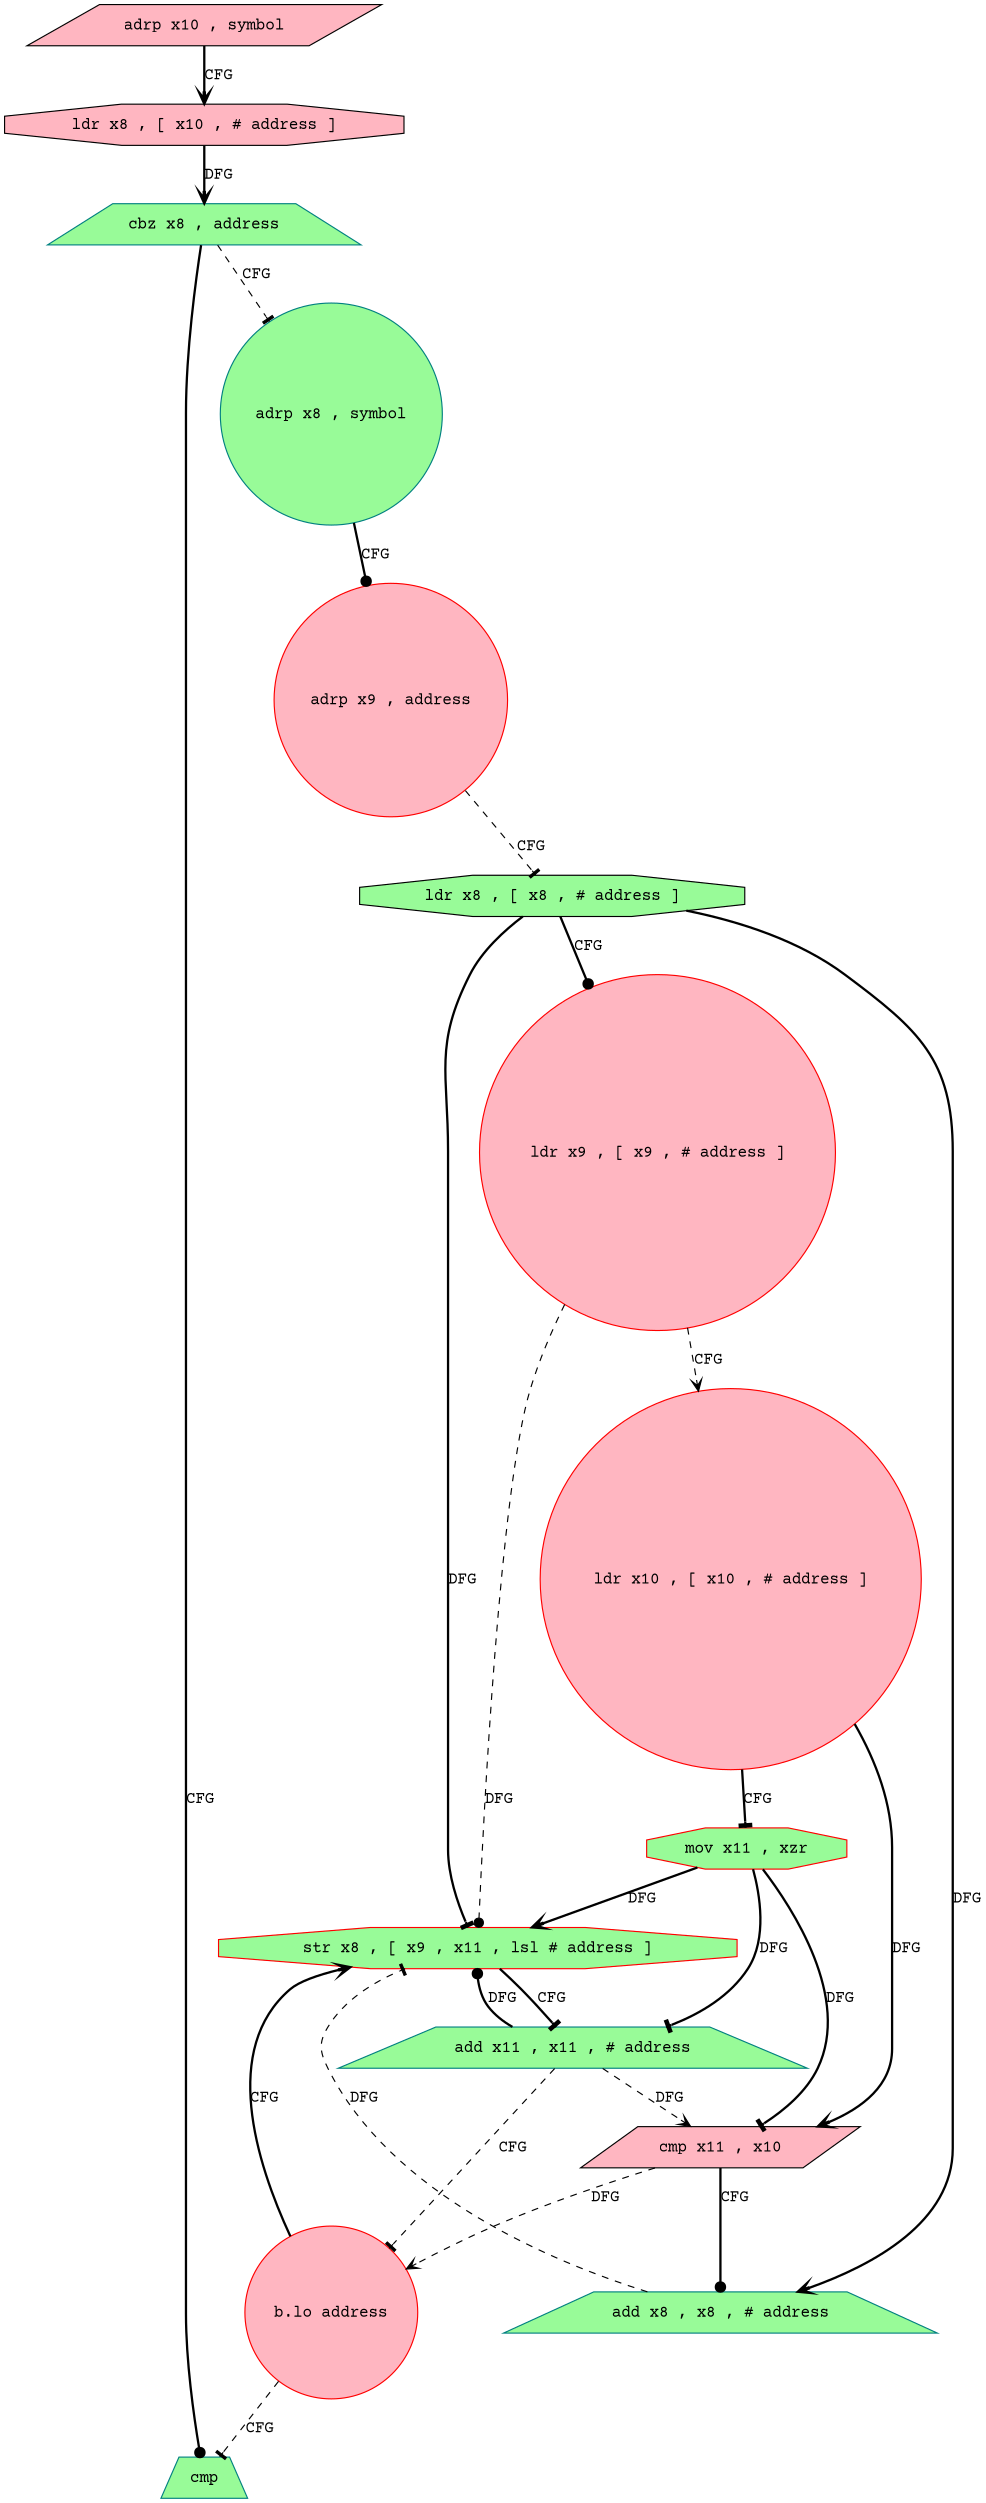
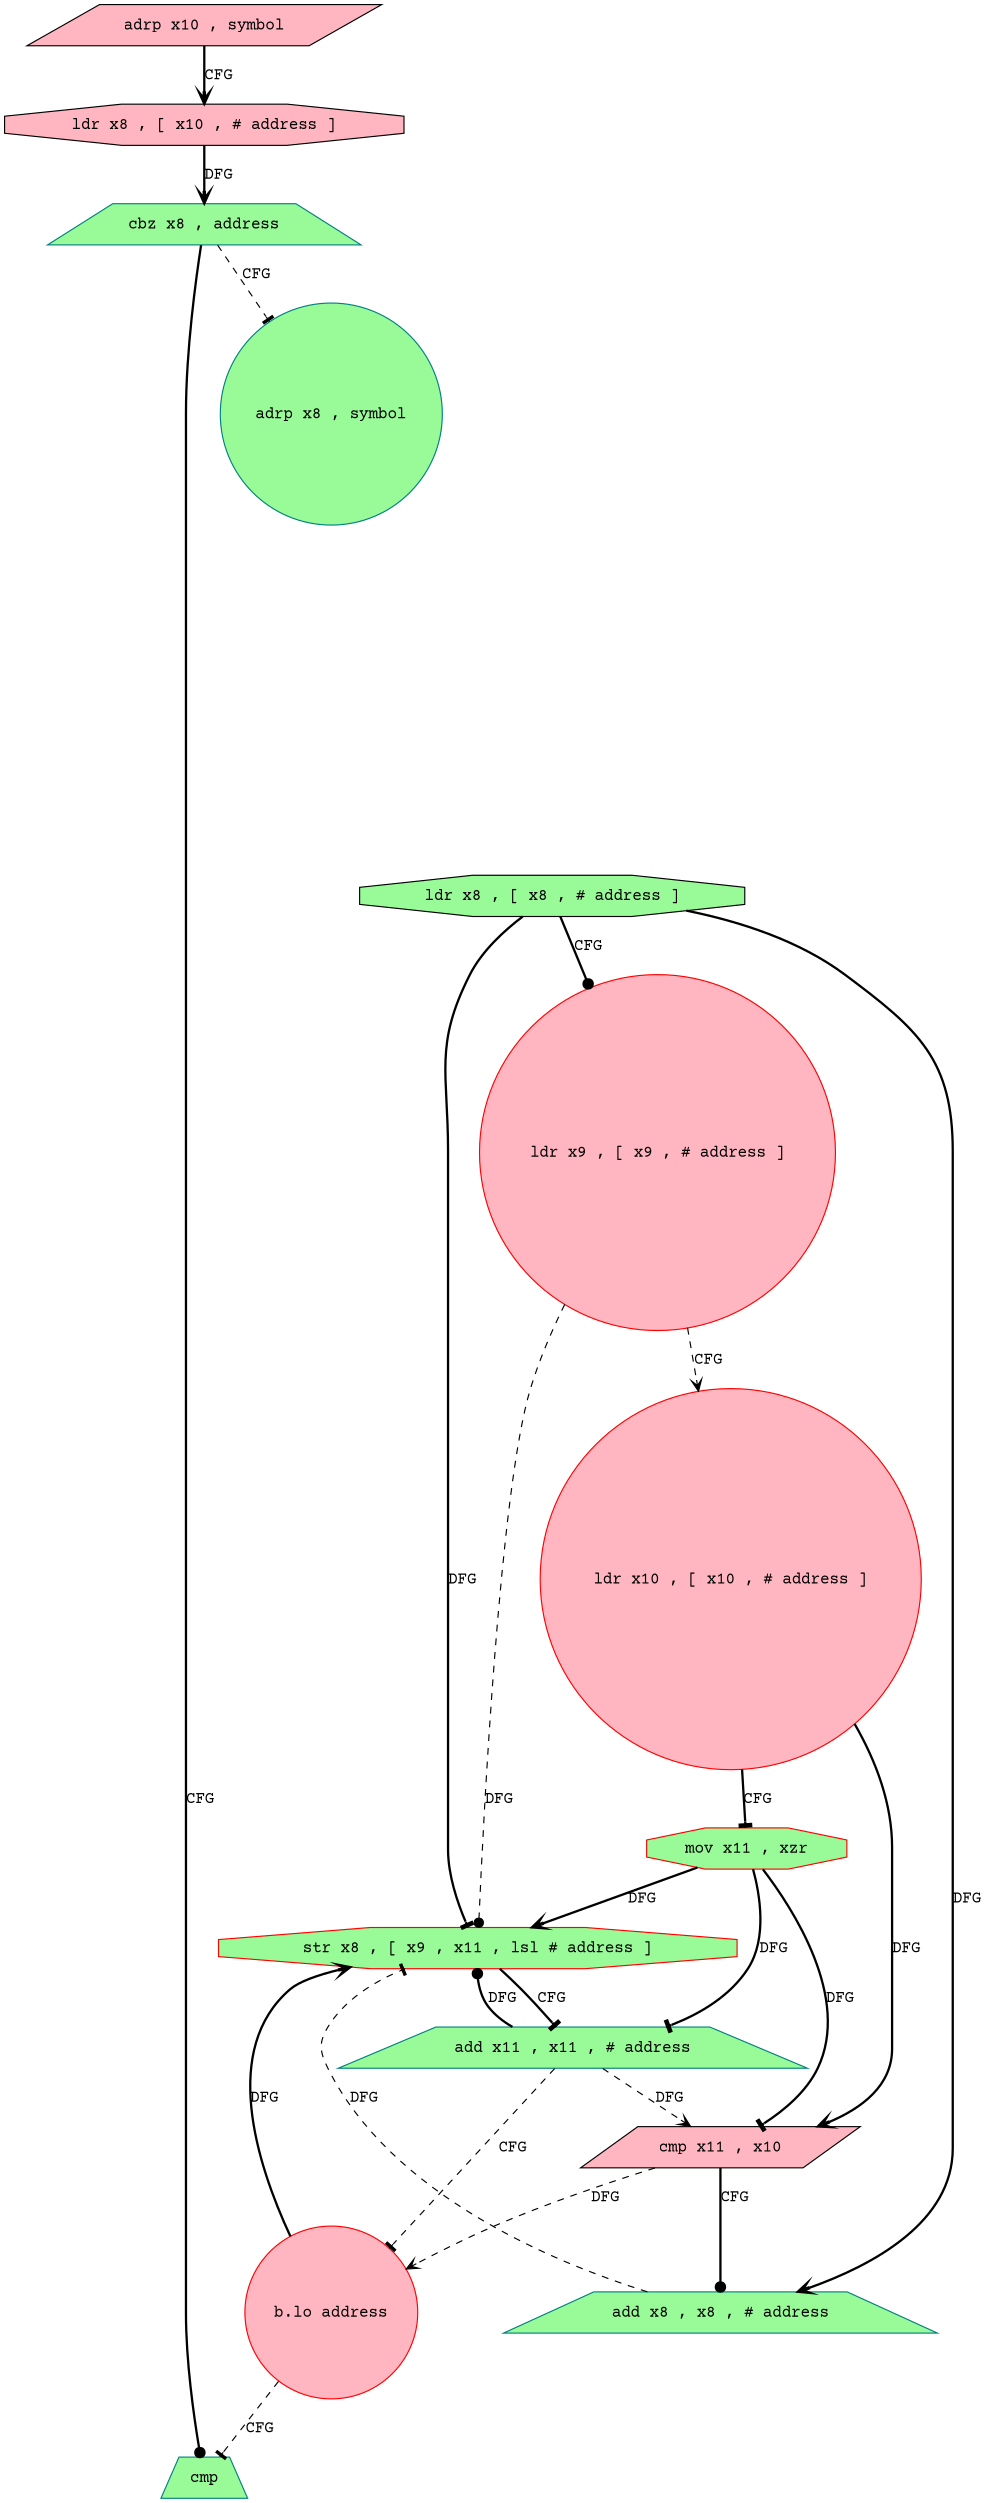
node "adrp x9 , address": removed
edge "b.lo address" -> "str x8 , [ x9 , x11 , lsl # address ]": label "CFG" -> "DFG"
